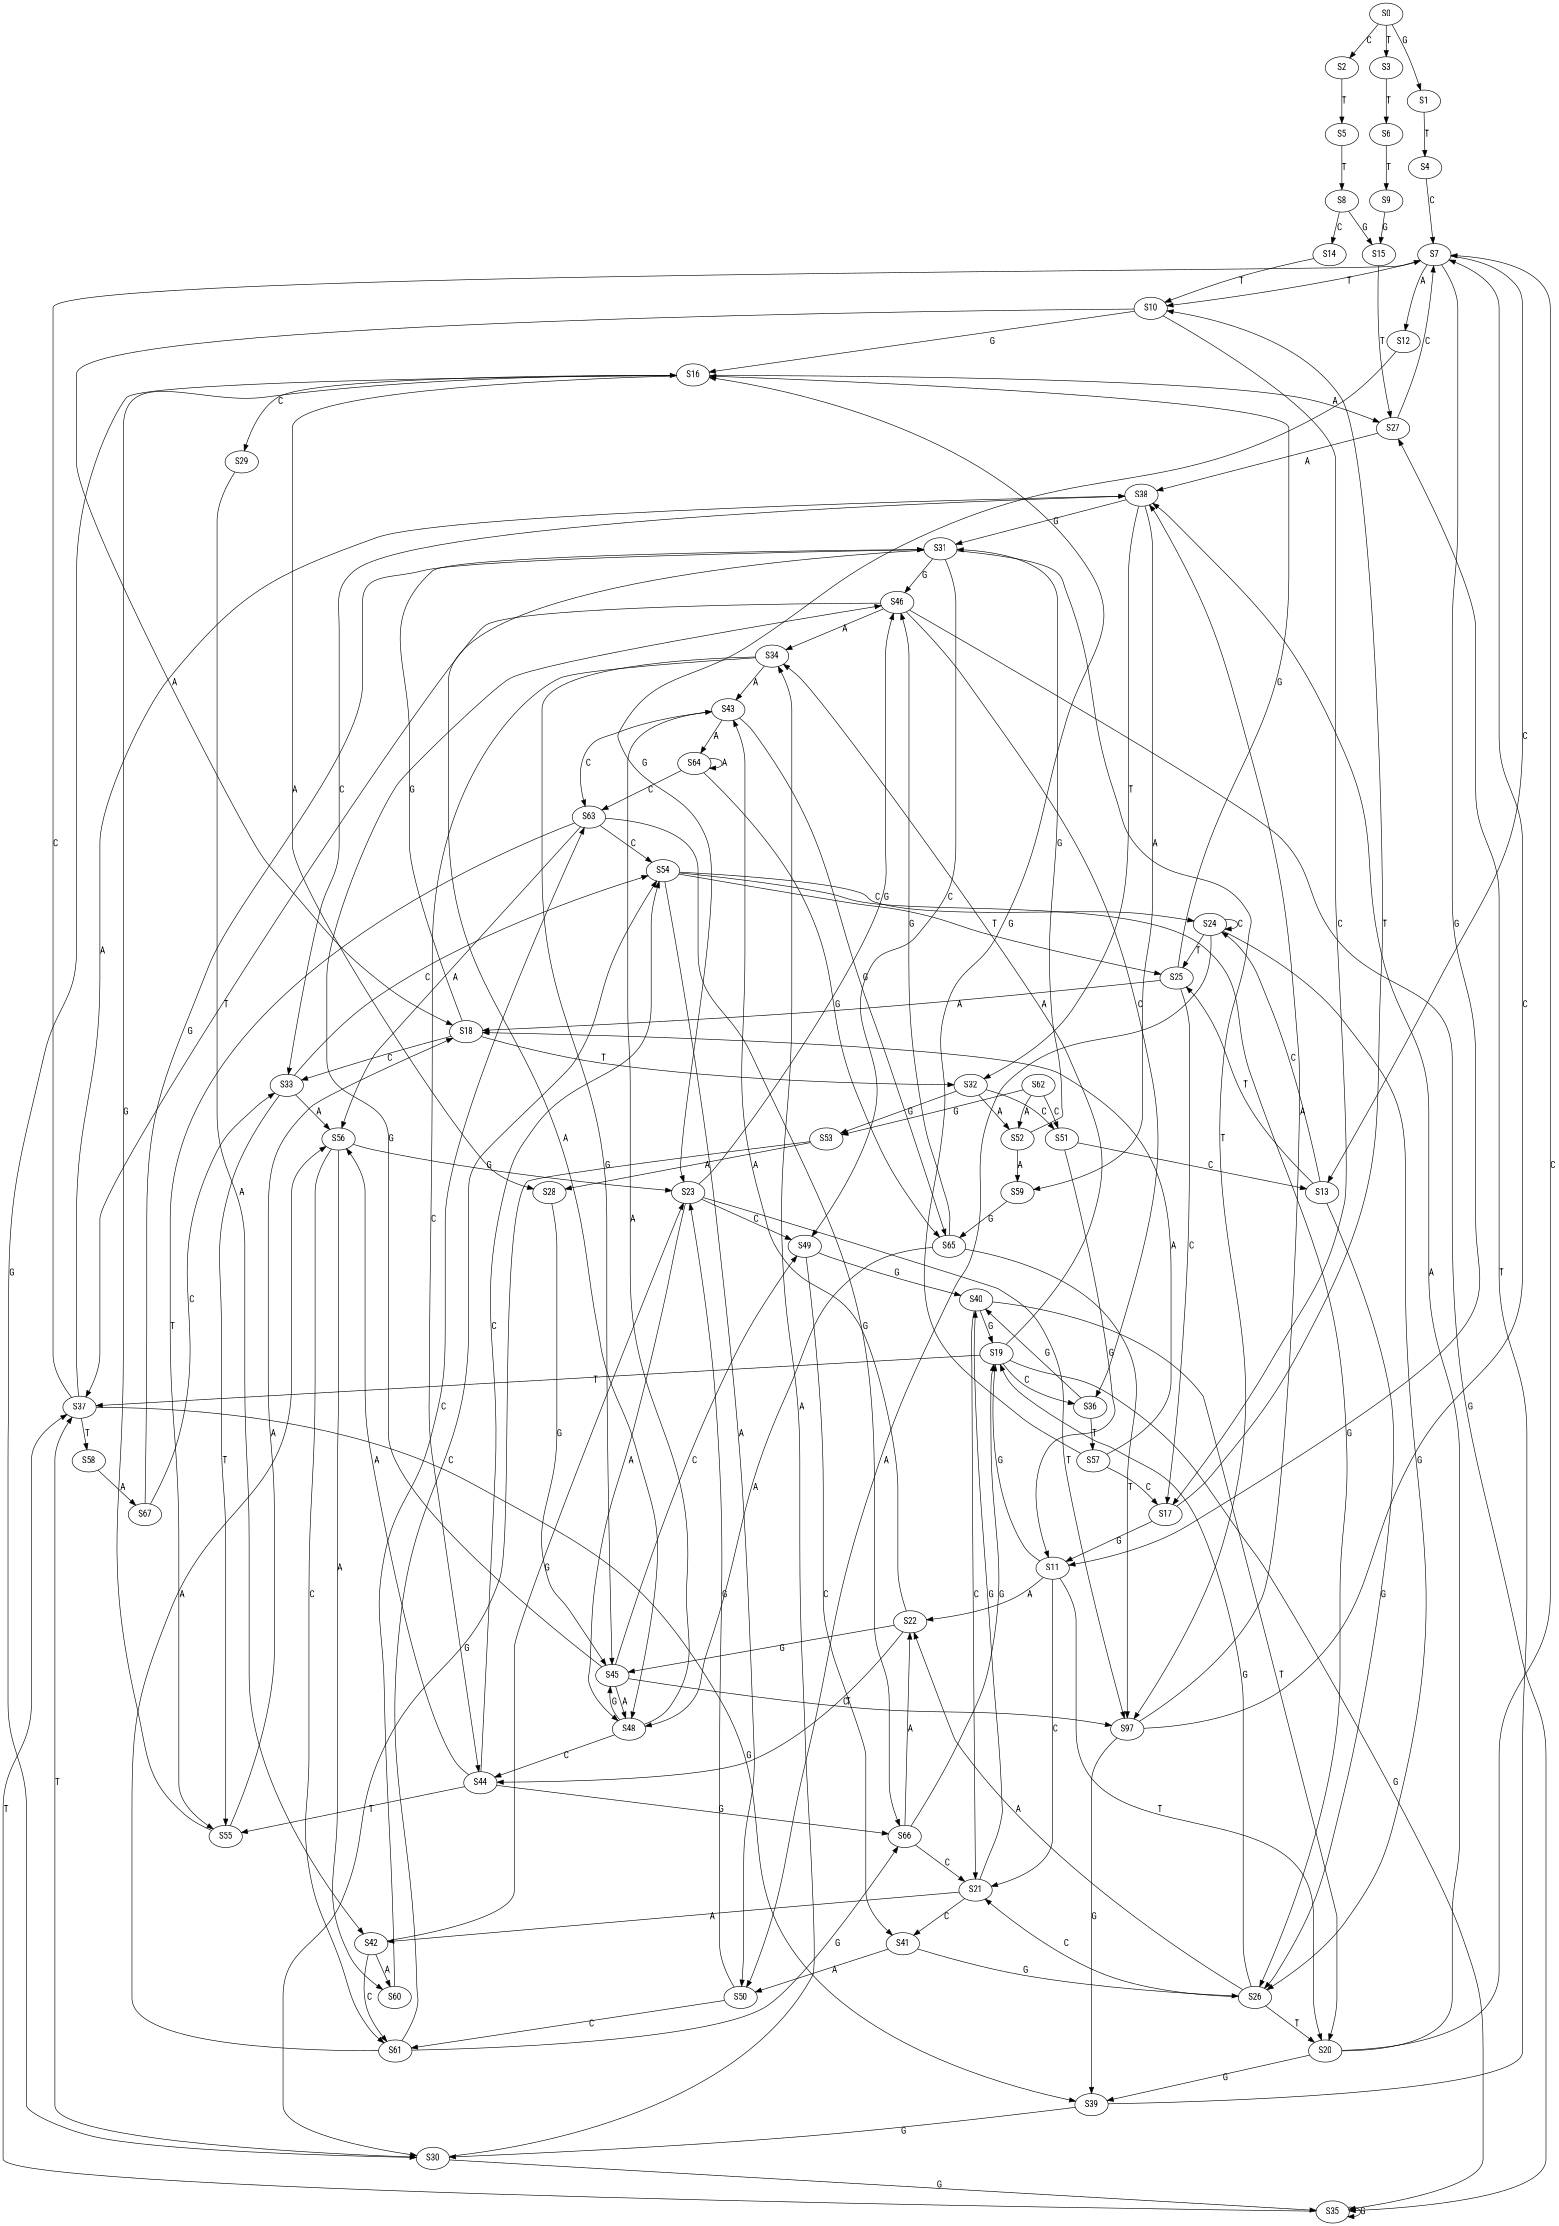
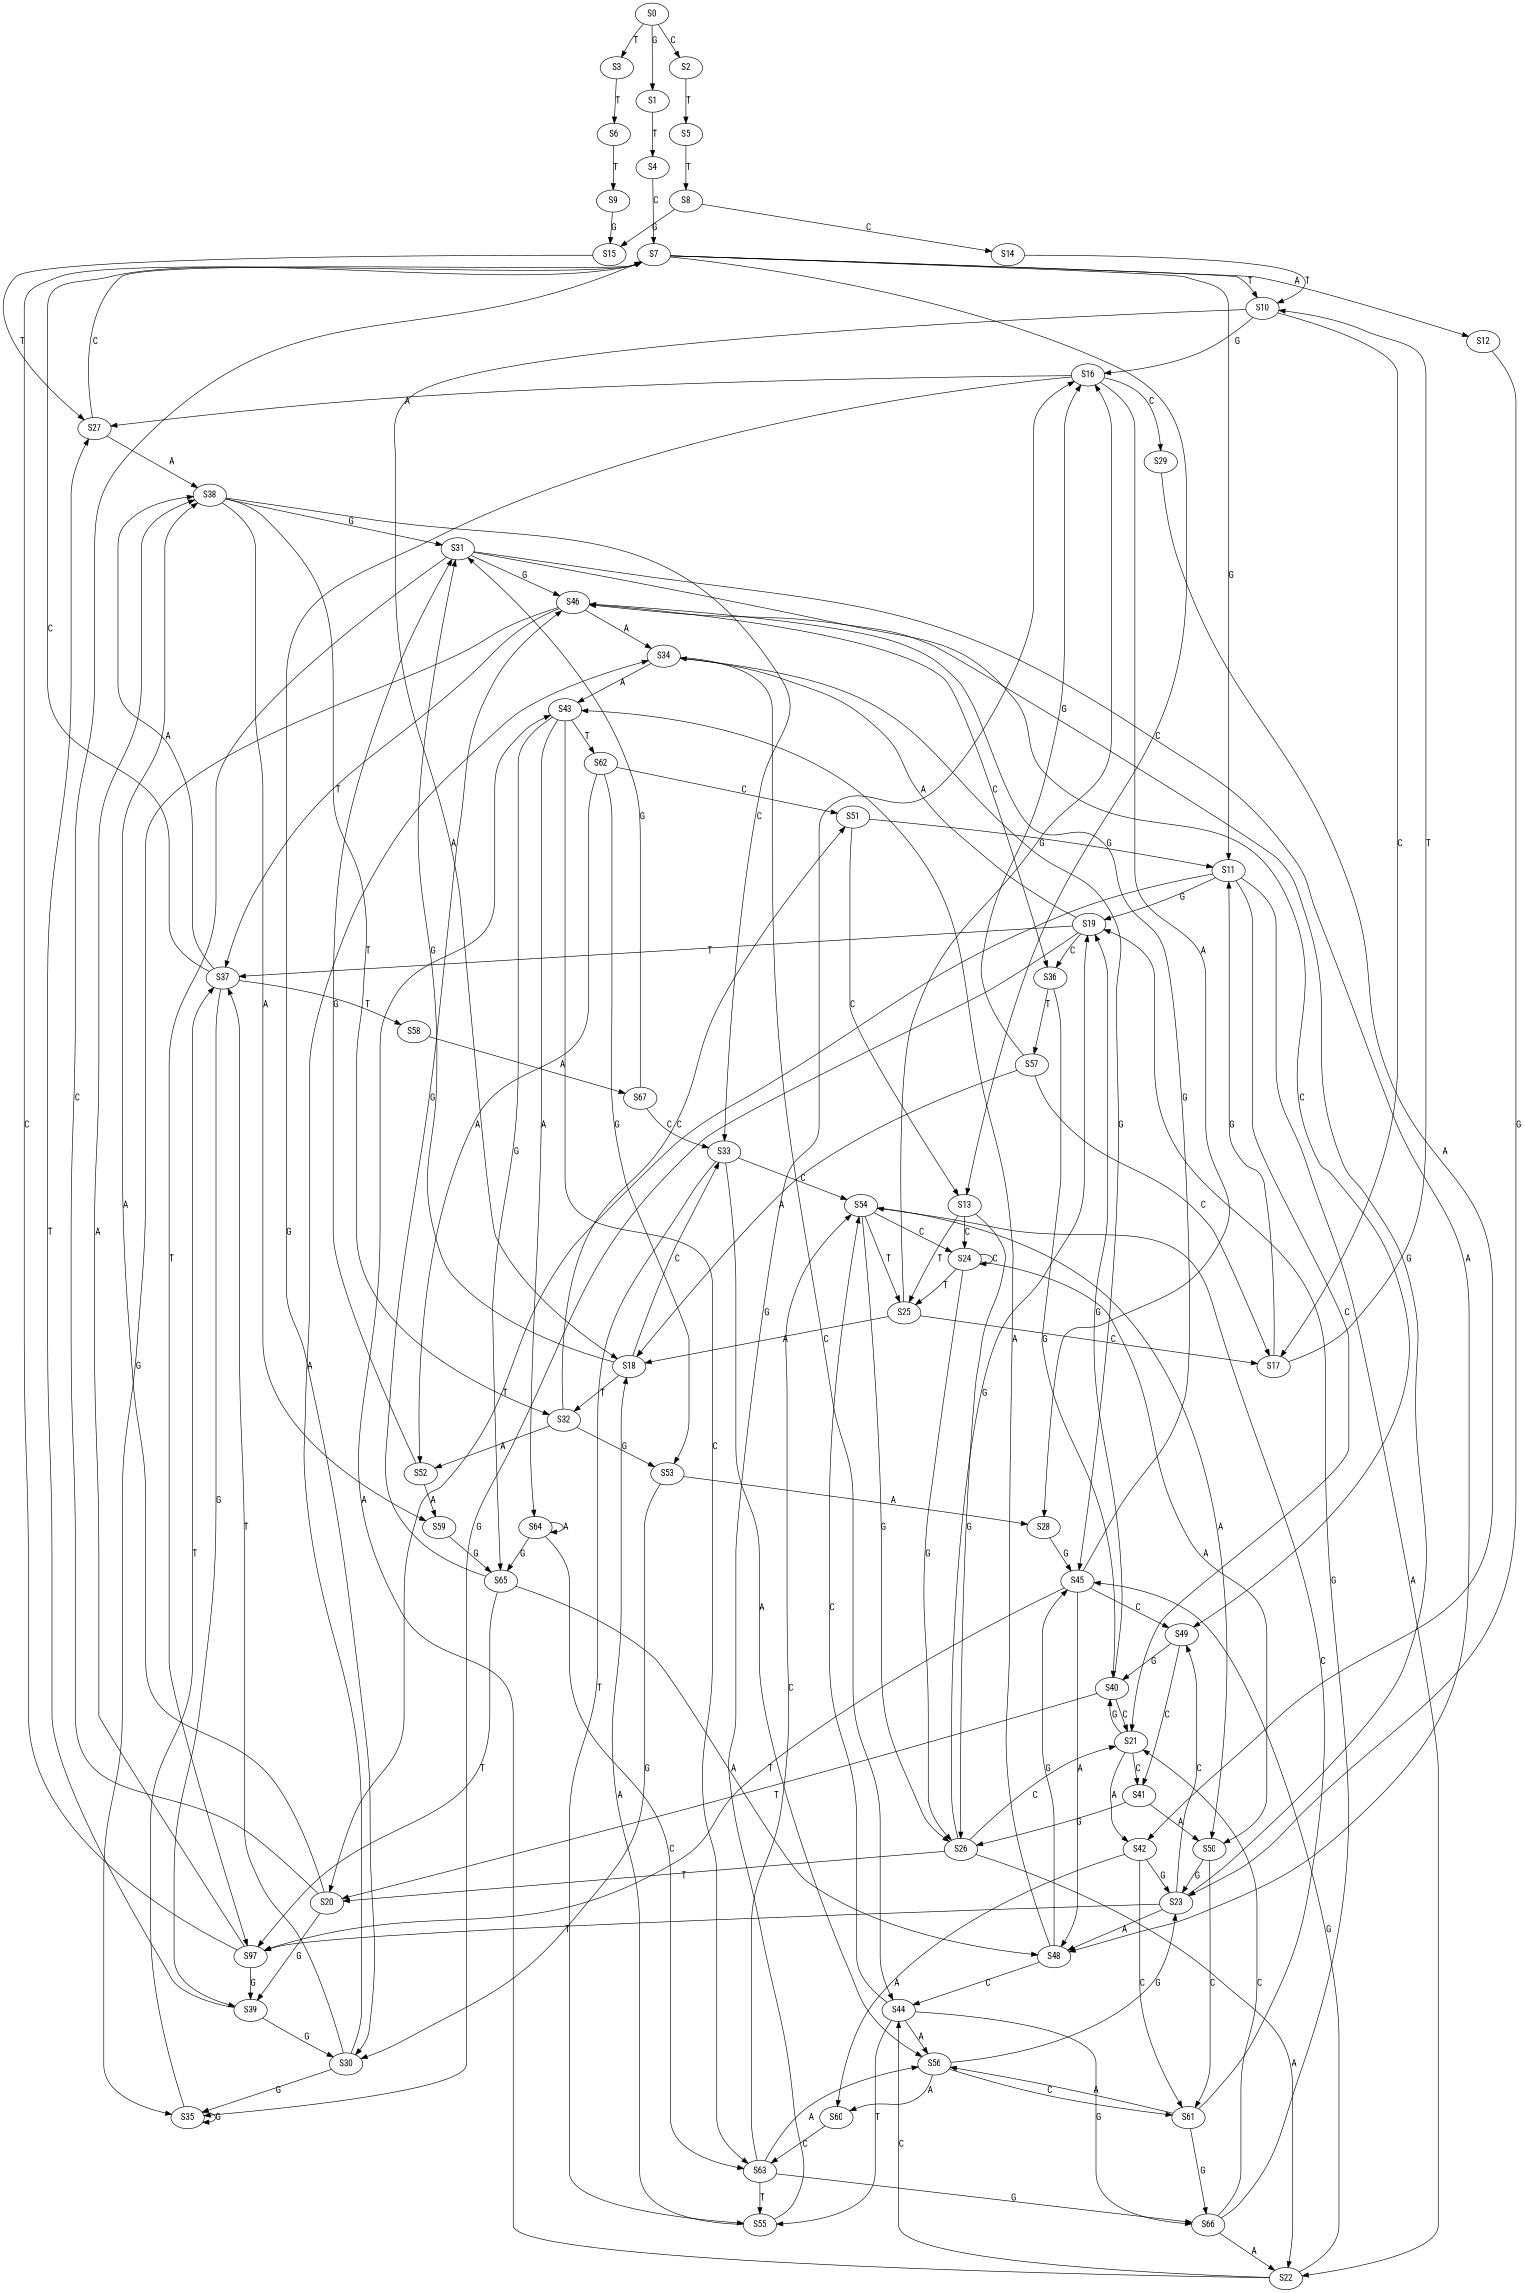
edge "S43" -> "S62": added, label "T"
